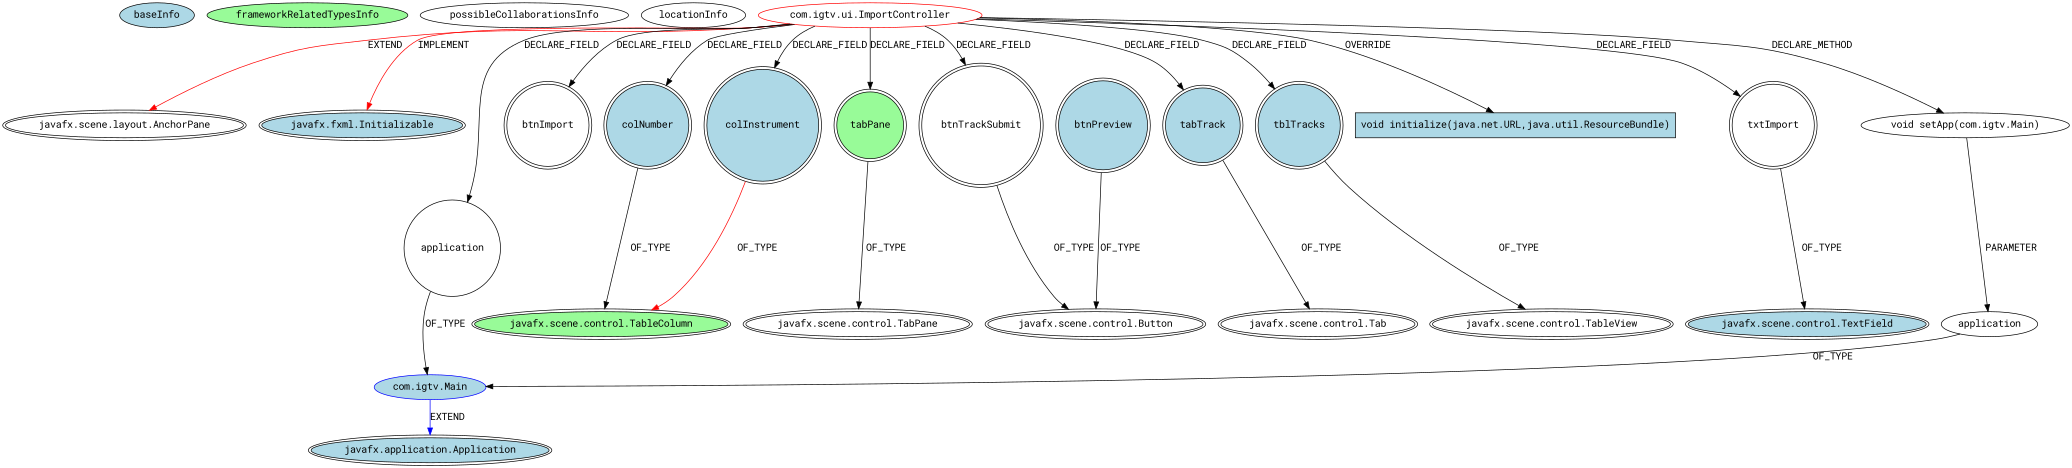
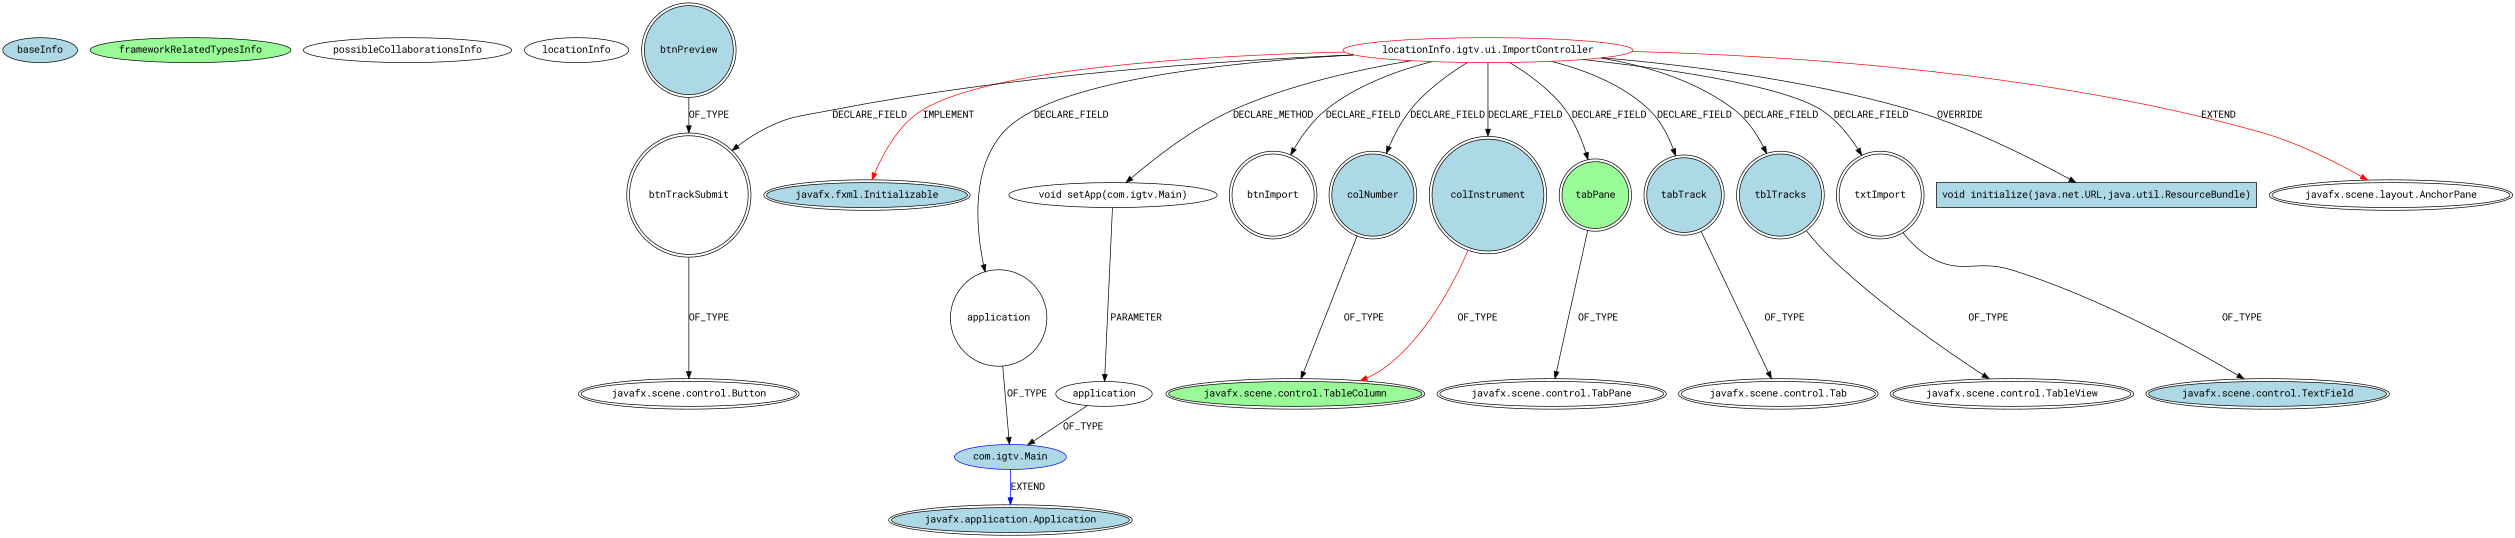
node "com.igtv.ui.ImportController": label "com.igtv.ui.ImportController" -> "locationInfo.igtv.ui.ImportController"
edge "btnPreview" -> "javafx.scene.control.Button": now "btnPreview" -> "btnTrackSubmit"
